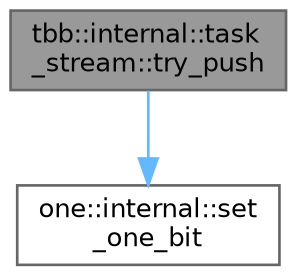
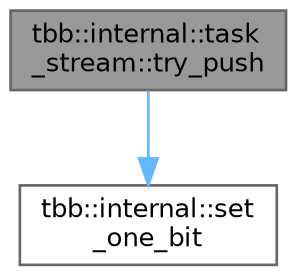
node "one::internal::set _one_bit": label "one::internal::set _one_bit" -> "tbb::internal::set _one_bit"
